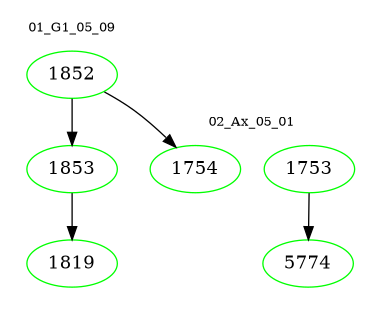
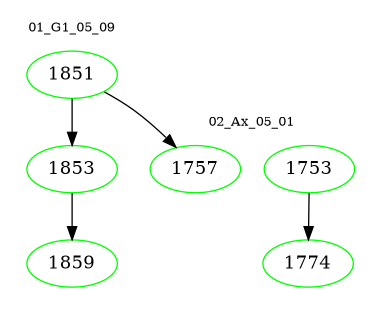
node "1852": label "1852" -> "1851"
node "1754": label "1754" -> "1757"
node "1819": label "1819" -> "1859"
node "5774": label "5774" -> "1774"
